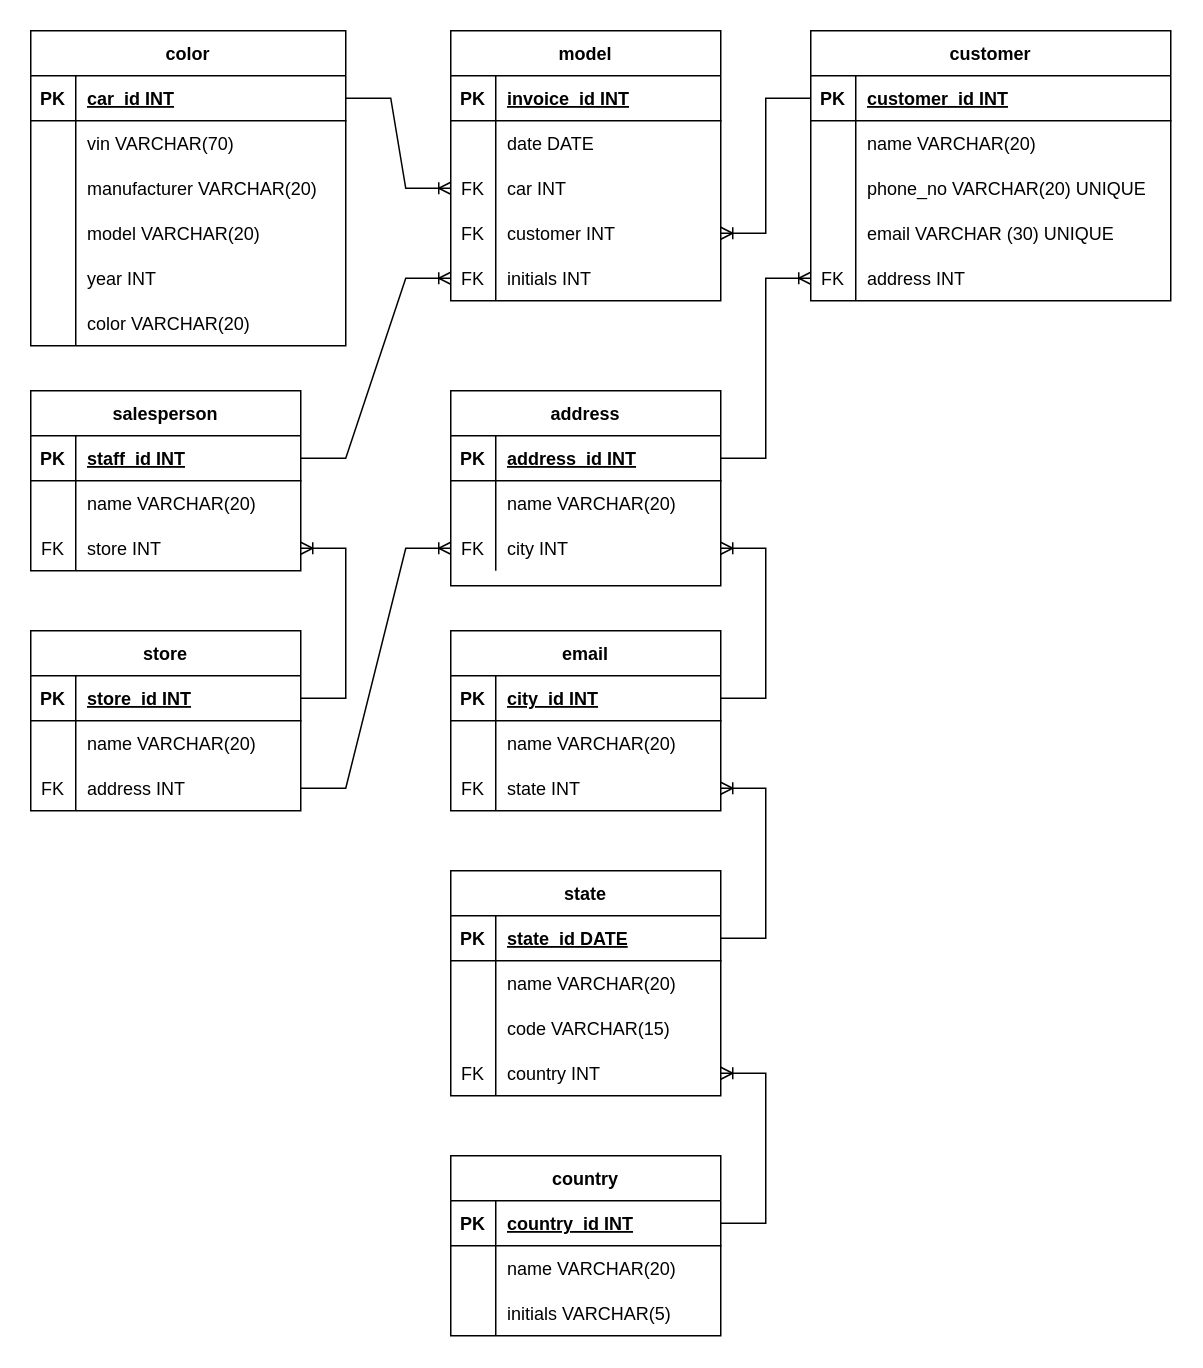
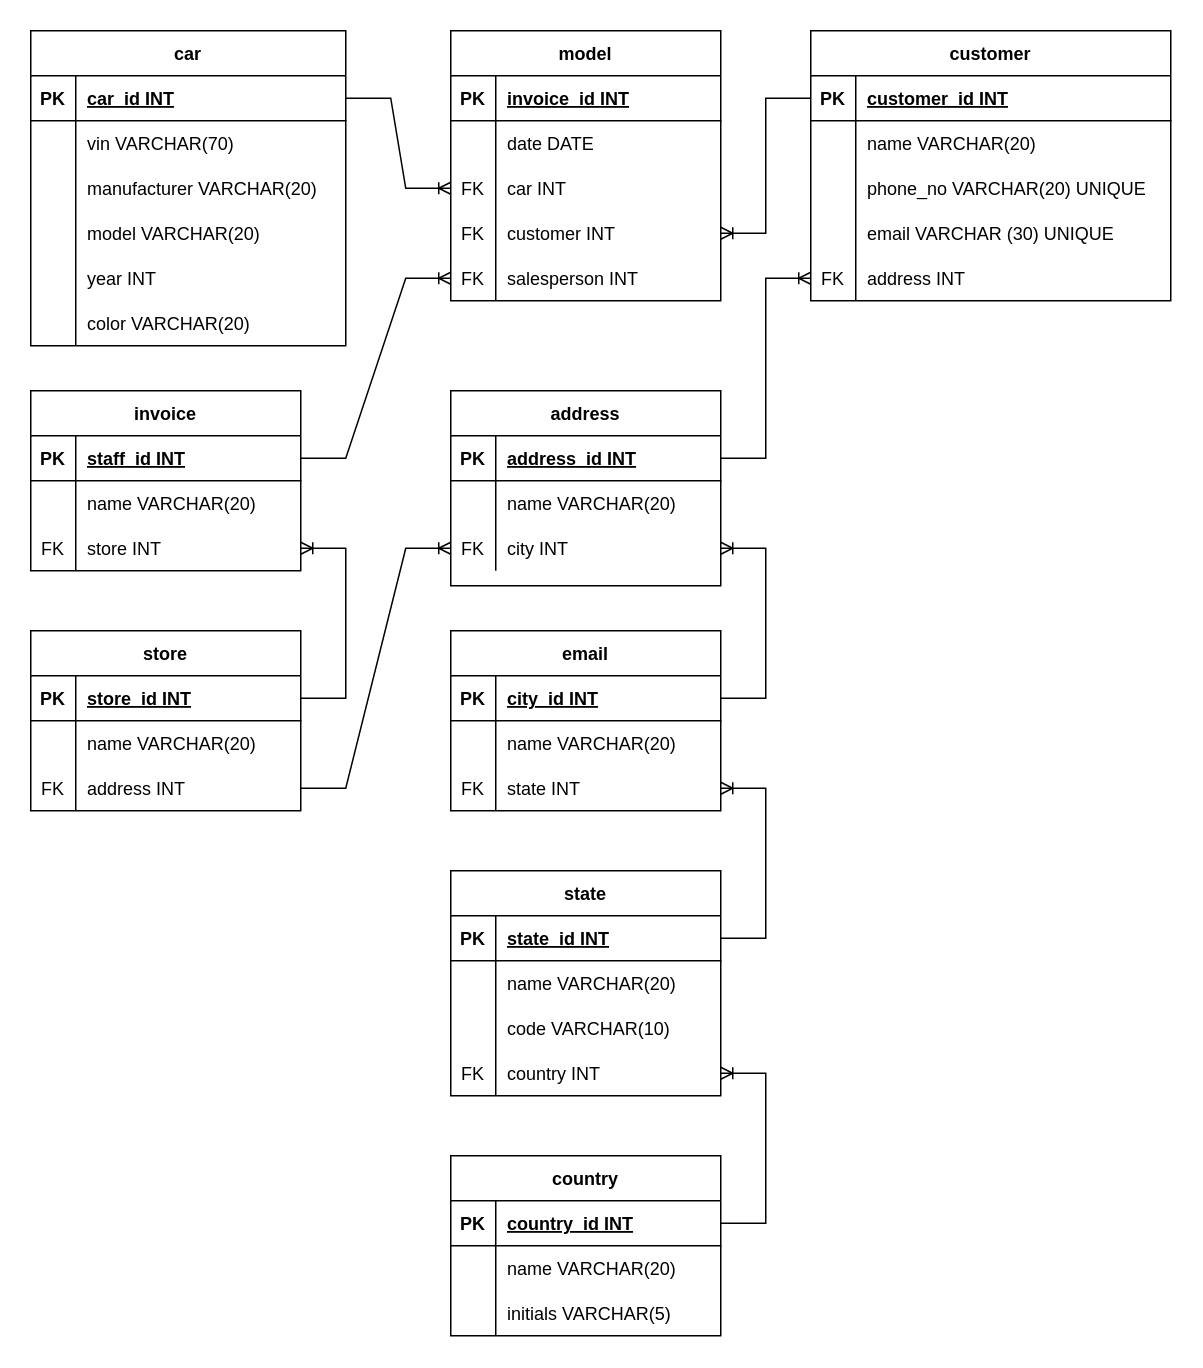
node "color": label "color" -> "car"
node "initials INT": label "initials INT" -> "salesperson INT"
node "salesperson": label "salesperson" -> "invoice"
node "state_id DATE": label "state_id DATE" -> "state_id INT"
node "code VARCHAR(15)": label "code VARCHAR(15)" -> "code VARCHAR(10)"
